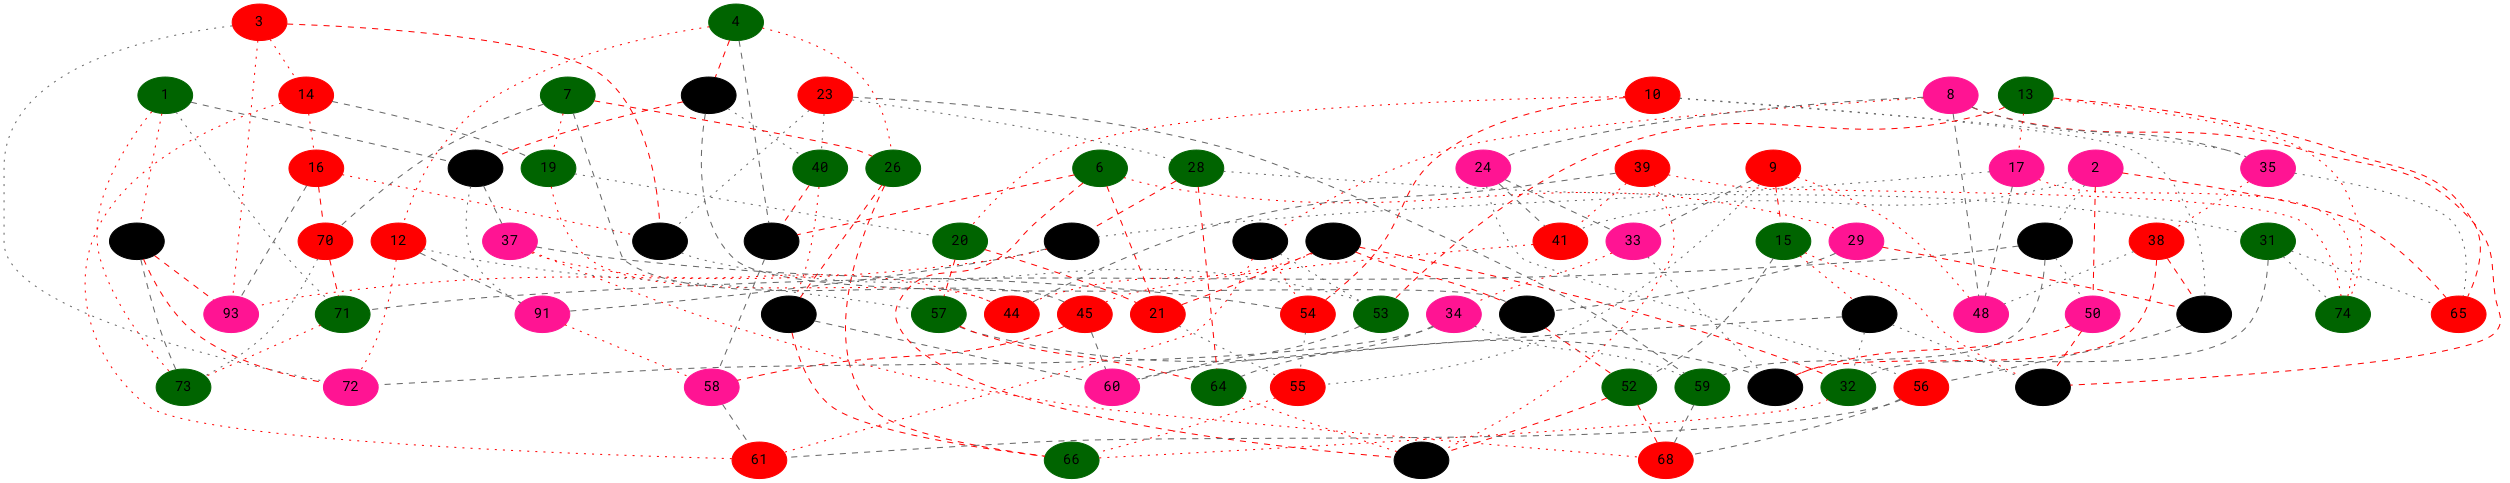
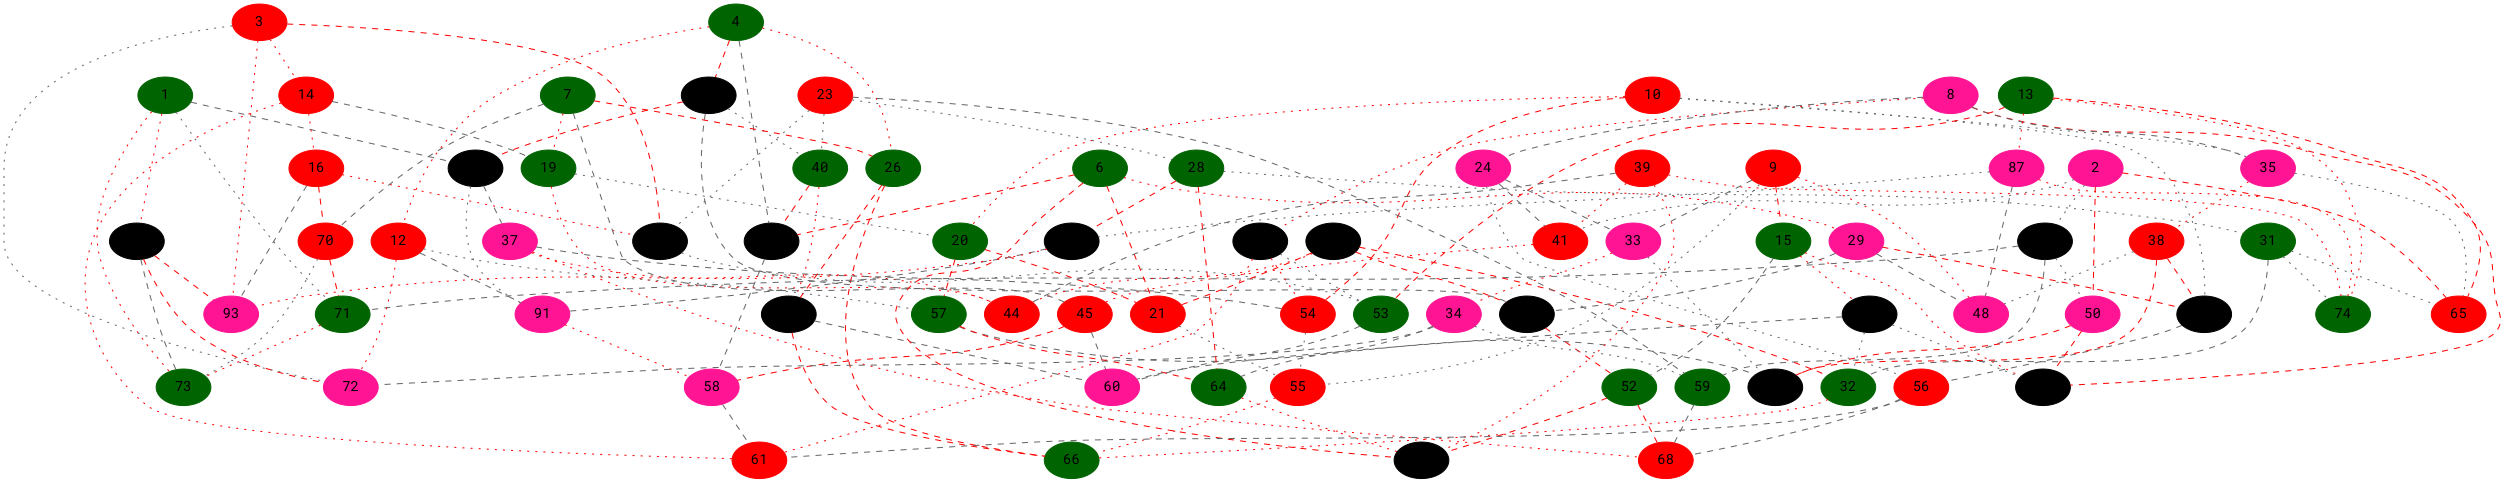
node "17": label "17" -> "87"
edge "8" -- "48": now "29" -- "48"
